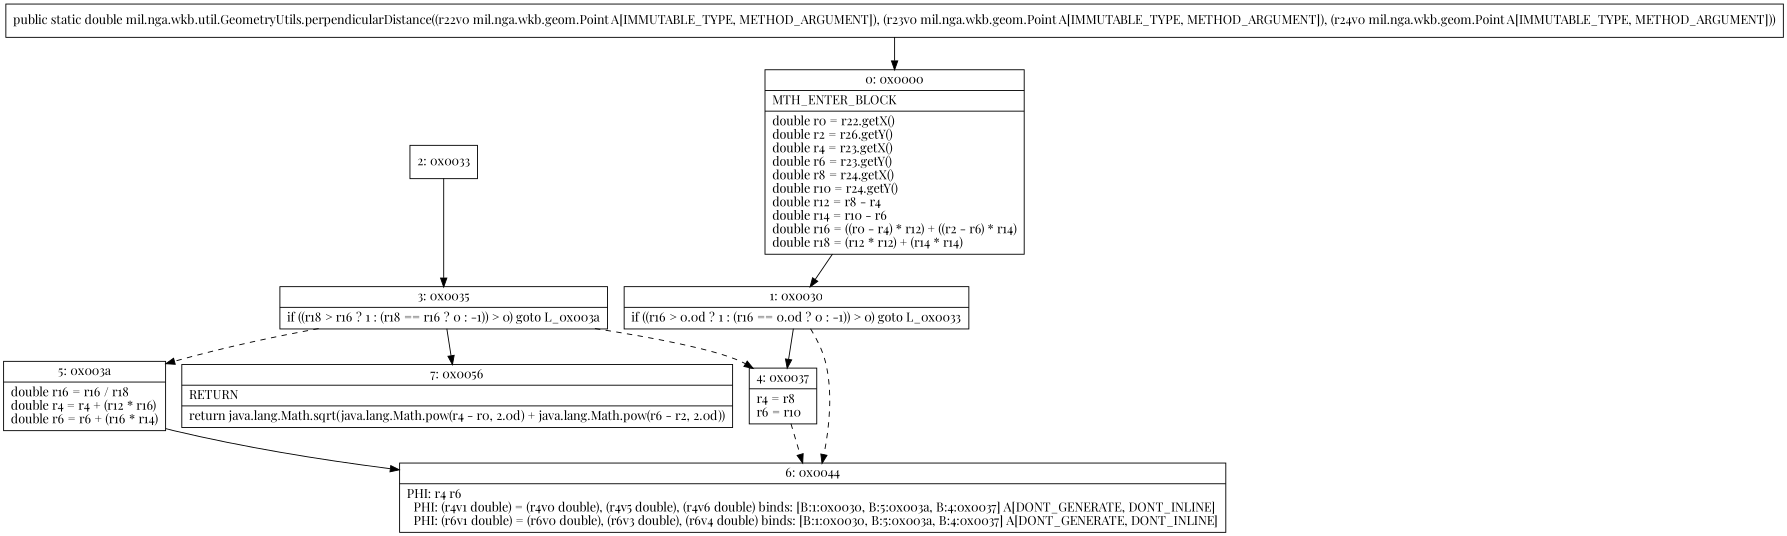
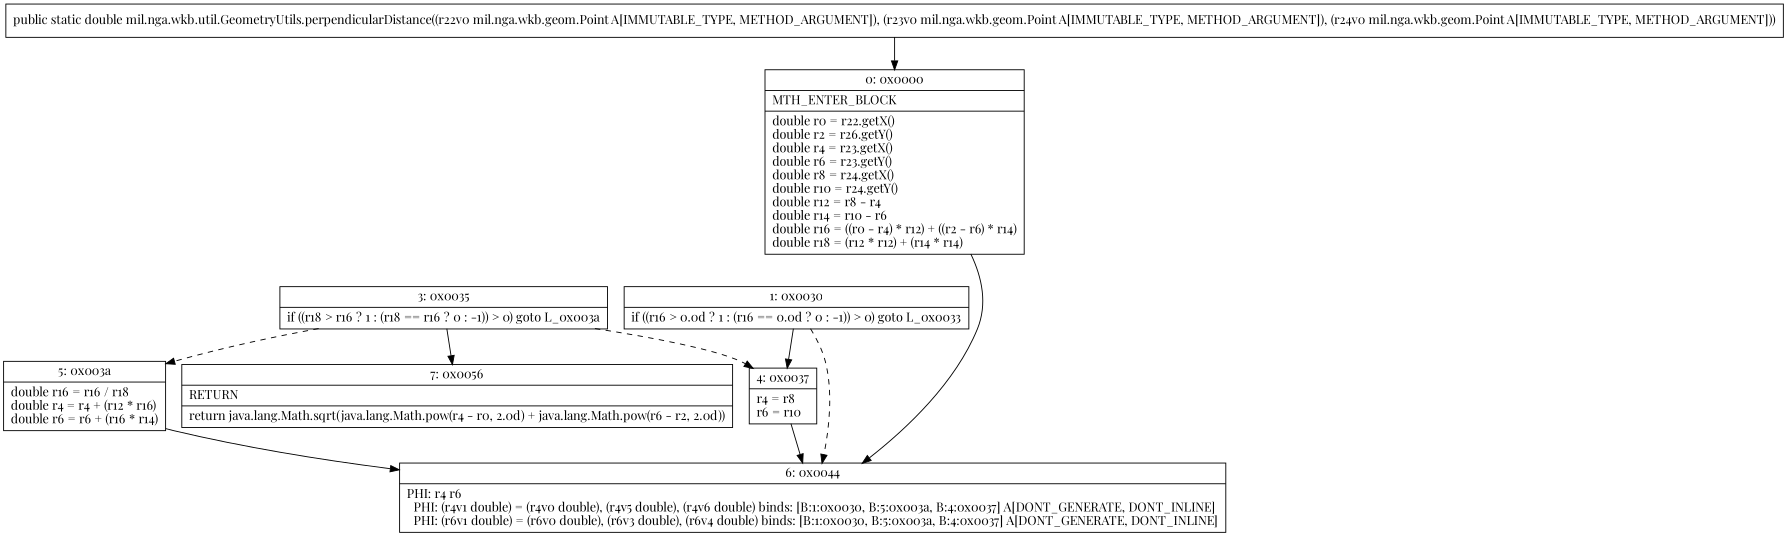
node "2: 0x0033": removed
edge "0: 0x0000" -> "1: 0x0030": now "0: 0x0000" -> "6: 0x0044"
edge "4: 0x0037" -> "6: 0x0044": style dashed -> solid
